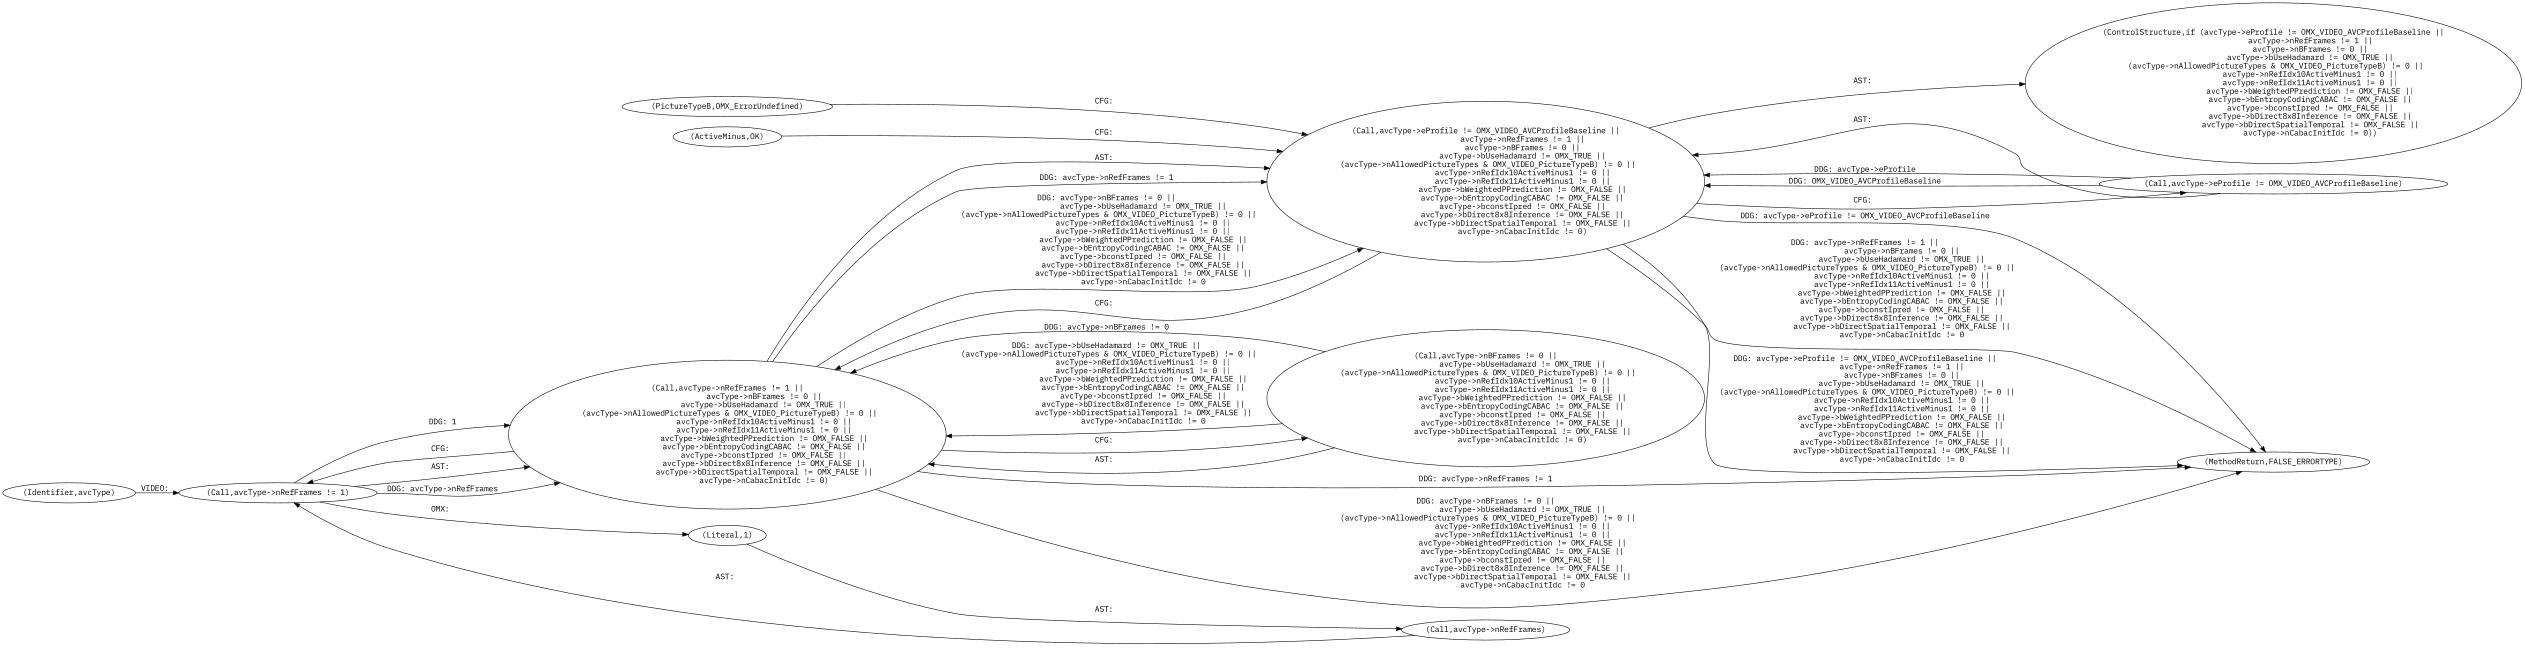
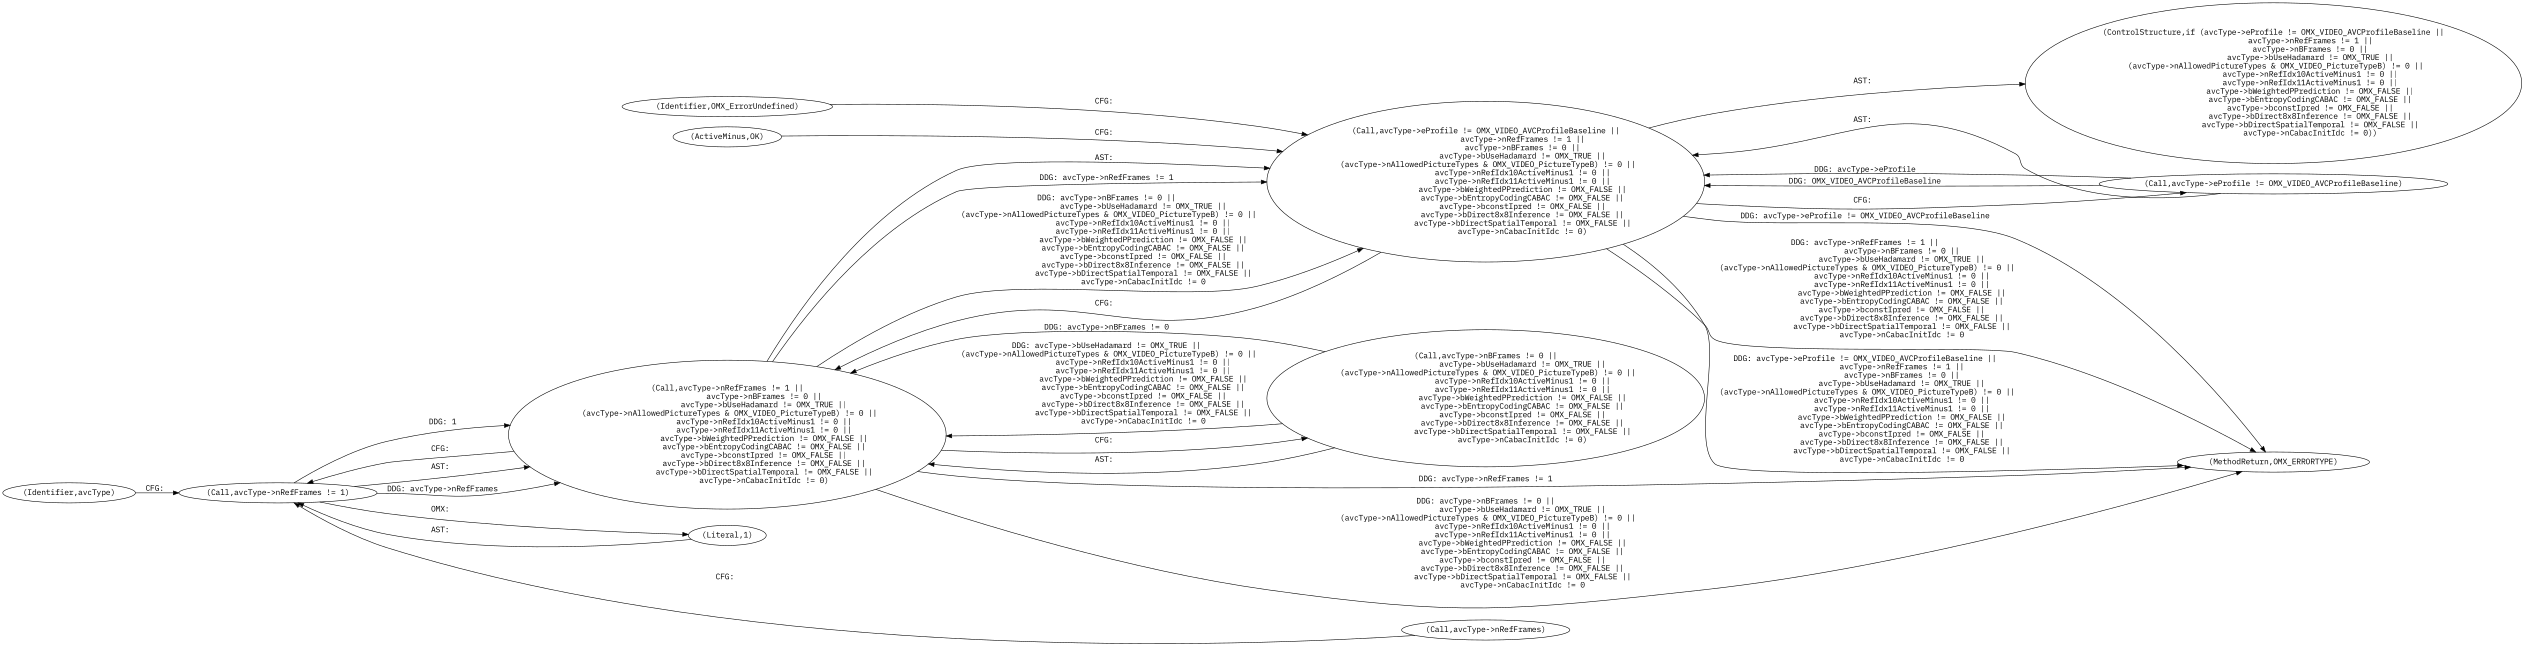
node "(PictureTypeB,OMX_ErrorUndefined)": label "(PictureTypeB,OMX_ErrorUndefined)" -> "(Identifier,OMX_ErrorUndefined)"
node "(MethodReturn,FALSE_ERRORTYPE)": label "(MethodReturn,FALSE_ERRORTYPE)" -> "(MethodReturn,OMX_ERRORTYPE)"
edge "(Identifier,avcType)" -> "(Call,avcType->nRefFrames != 1)": label "VIDEO: " -> "CFG: "
edge "(Call,avcType->nRefFrames)" -> "(Call,avcType->nRefFrames != 1)": label "AST: " -> "CFG: "
edge "(Literal,1)" -> "(Call,avcType->nRefFrames)": now "(Literal,1)" -> "(Call,avcType->nRefFrames != 1)"
